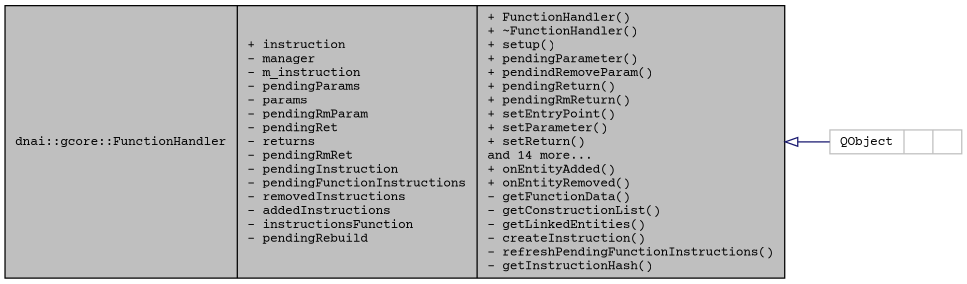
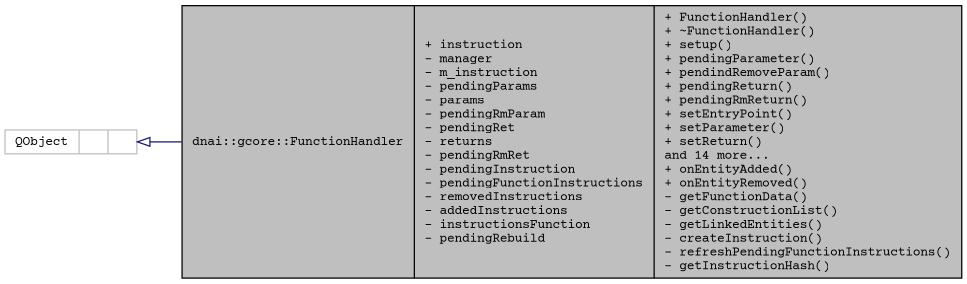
edge "QObject" -> "dnai::gcore::FunctionHandler": reversed
